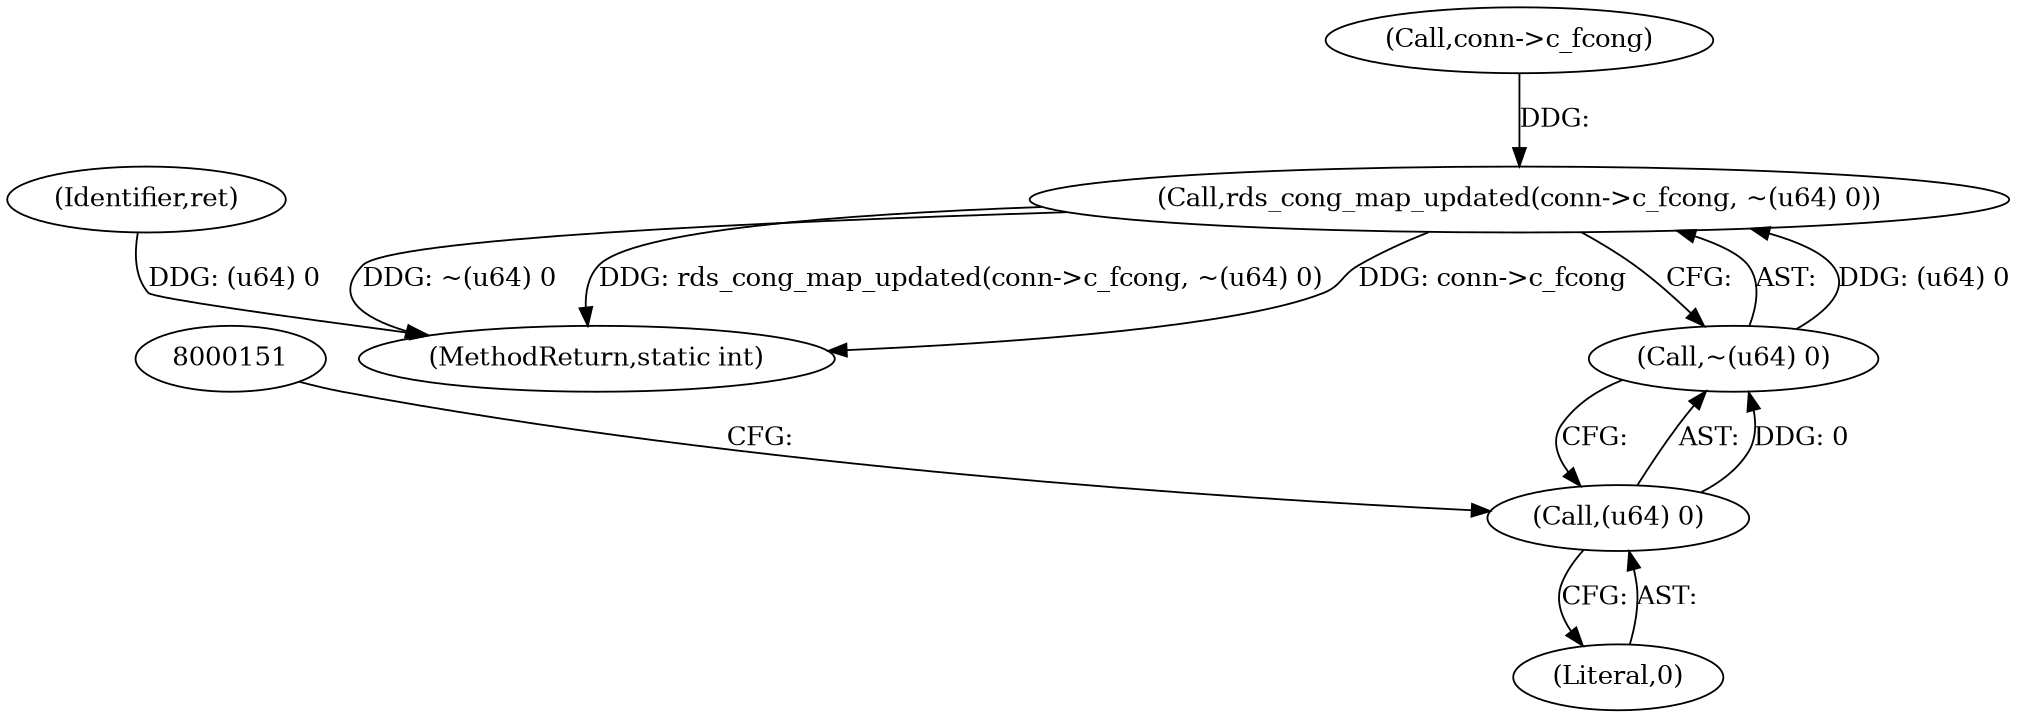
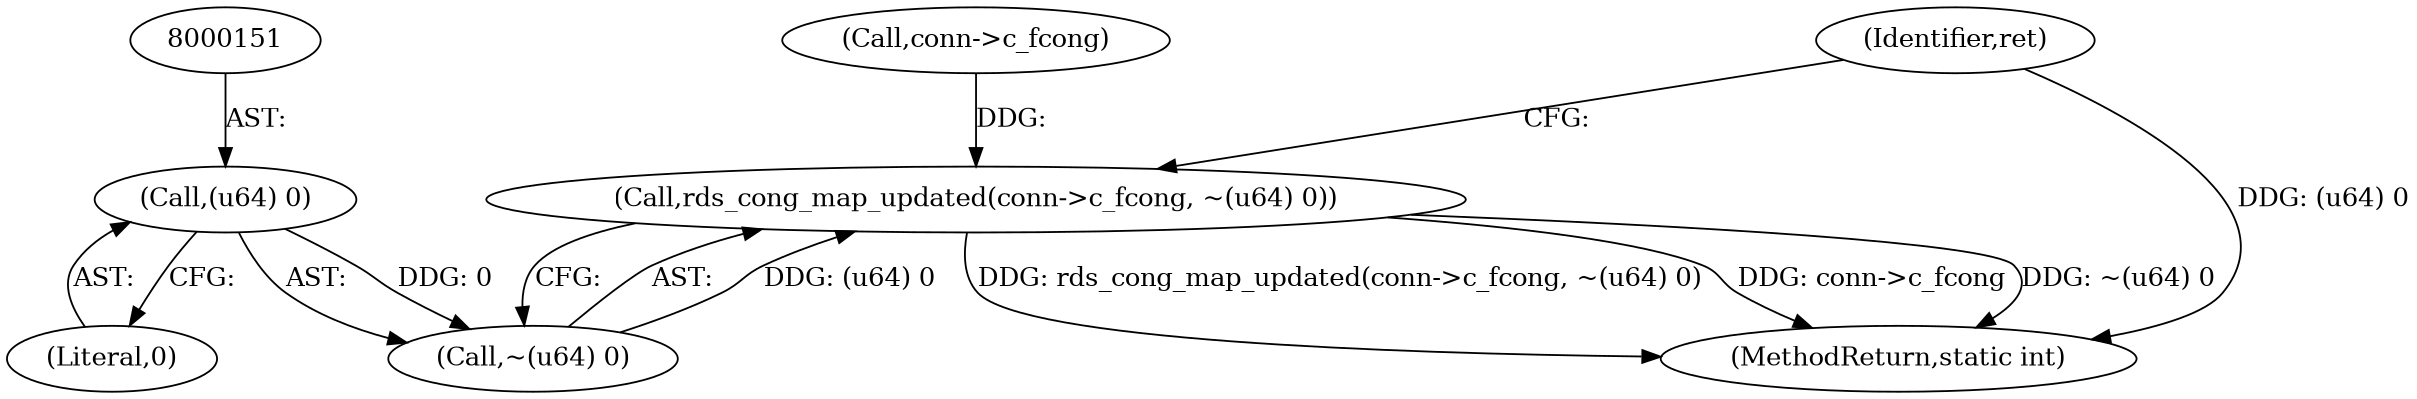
edge "(Identifier,ret)" -> "(Call,rds_cong_map_updated(conn->c_fcong, ~(u64) 0))": added, label "CFG:"
edge "(Call,~(u64) 0)" -> "(Call,(u64) 0)": removed, label "CFG:"
edge "8000151" -> "(Call,(u64) 0)": label "CFG: " -> "AST: "
